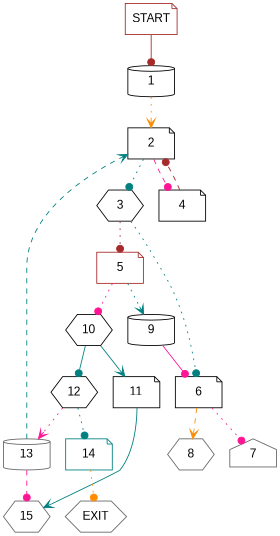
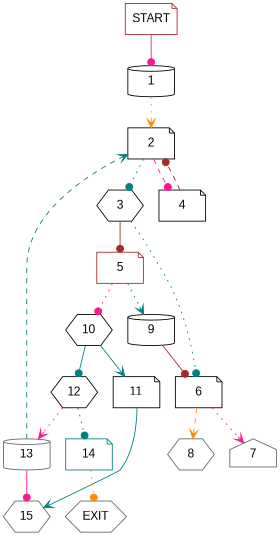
edge "START" -> "1": color brown -> deeppink
edge "3" -> "5": style dotted -> solid
edge "9" -> "6": color deeppink -> brown
edge "6" -> "7": arrowhead dot -> vee
edge "13" -> "15": style dashed -> solid
